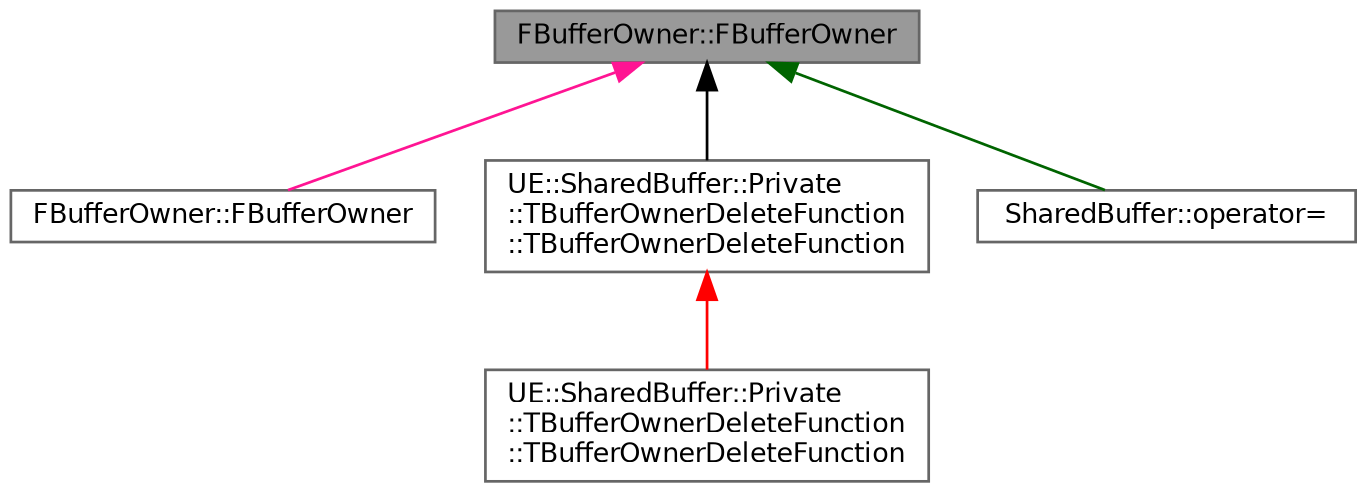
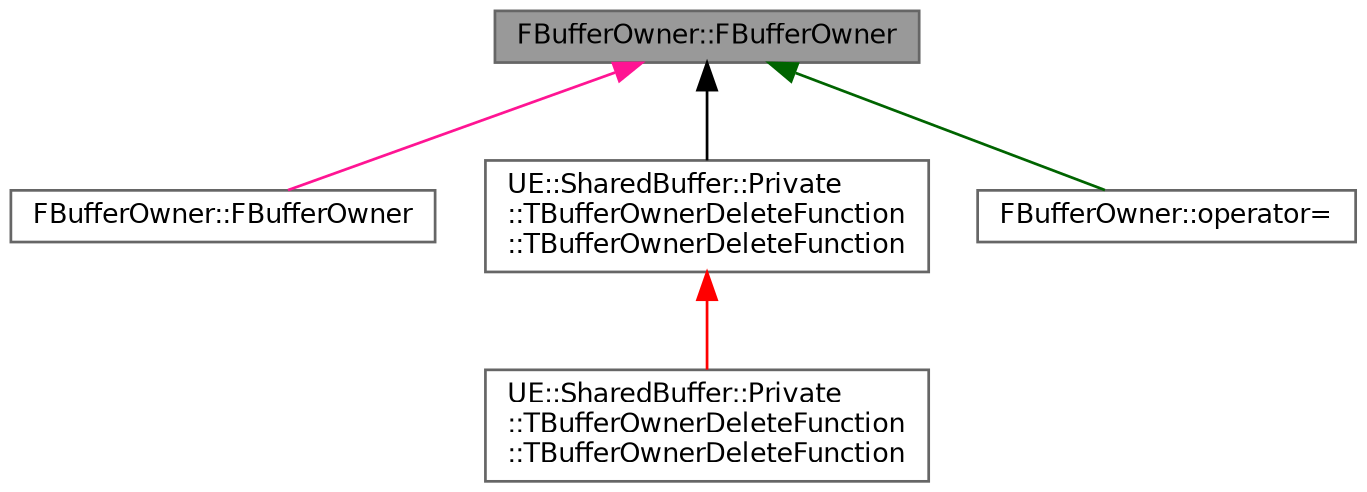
node "SharedBuffer::operator=": label "SharedBuffer::operator=" -> "FBufferOwner::operator="
